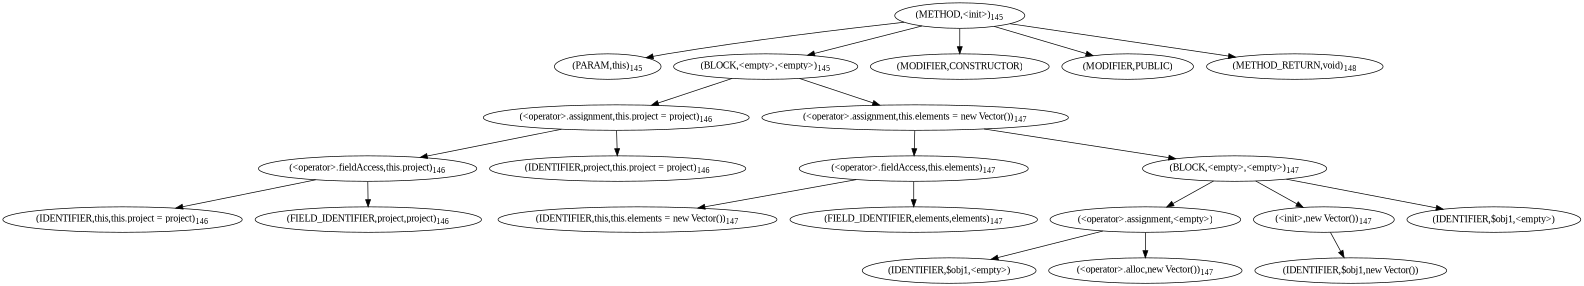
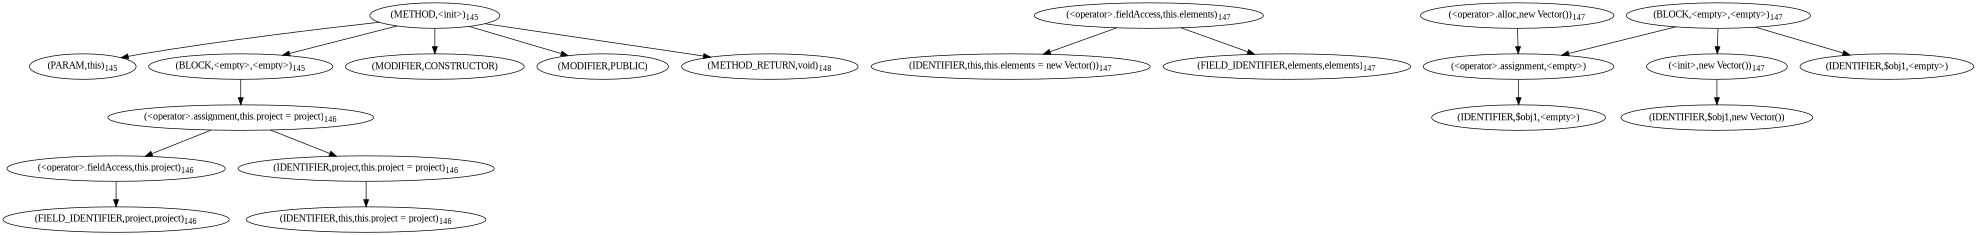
node "(<operator>.assignment,this.elements = new Vector())": removed
edge "(<operator>.fieldAccess,this.project)" -> "(IDENTIFIER,this,this.project = project)": now "(IDENTIFIER,project,this.project = project)" -> "(IDENTIFIER,this,this.project = project)"
edge "(<operator>.assignment,<empty>)" -> "(<operator>.alloc,new Vector())": reversed
